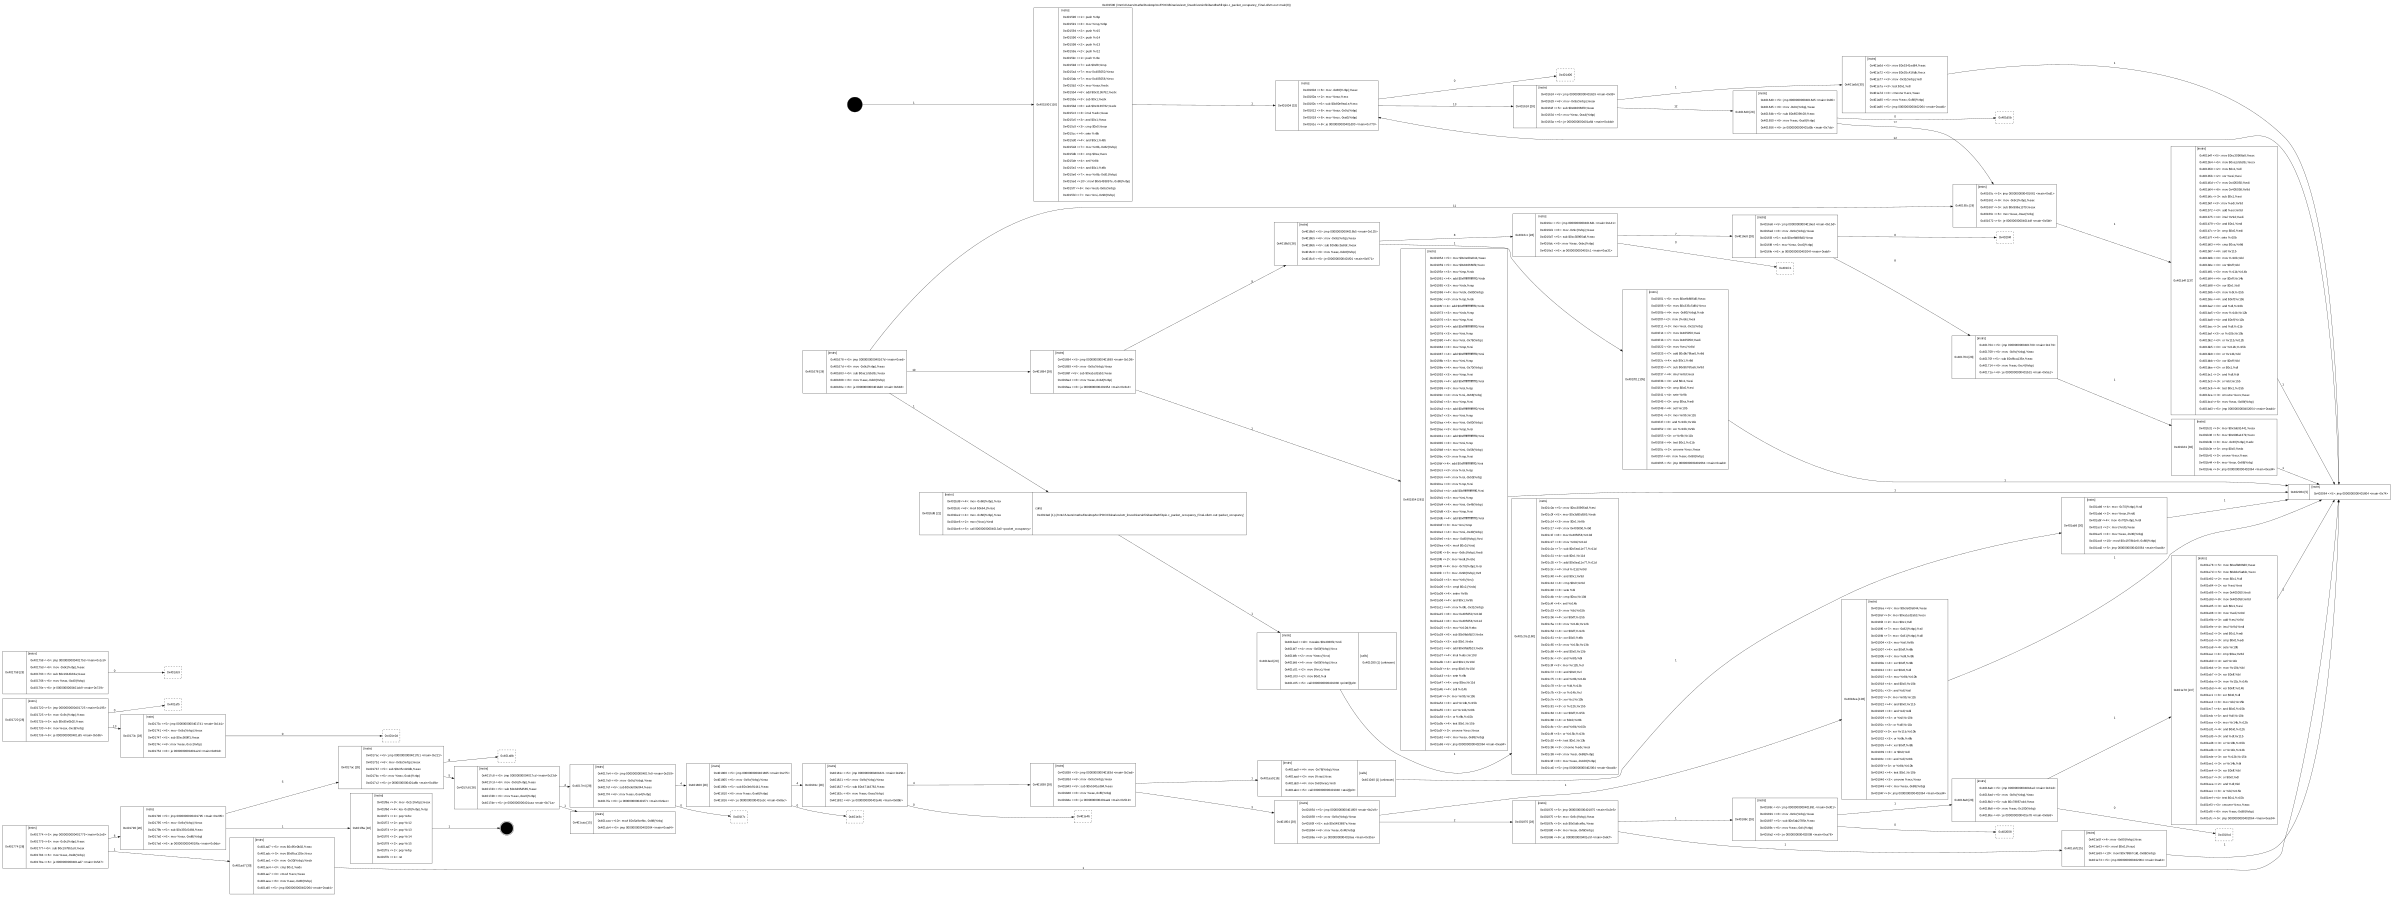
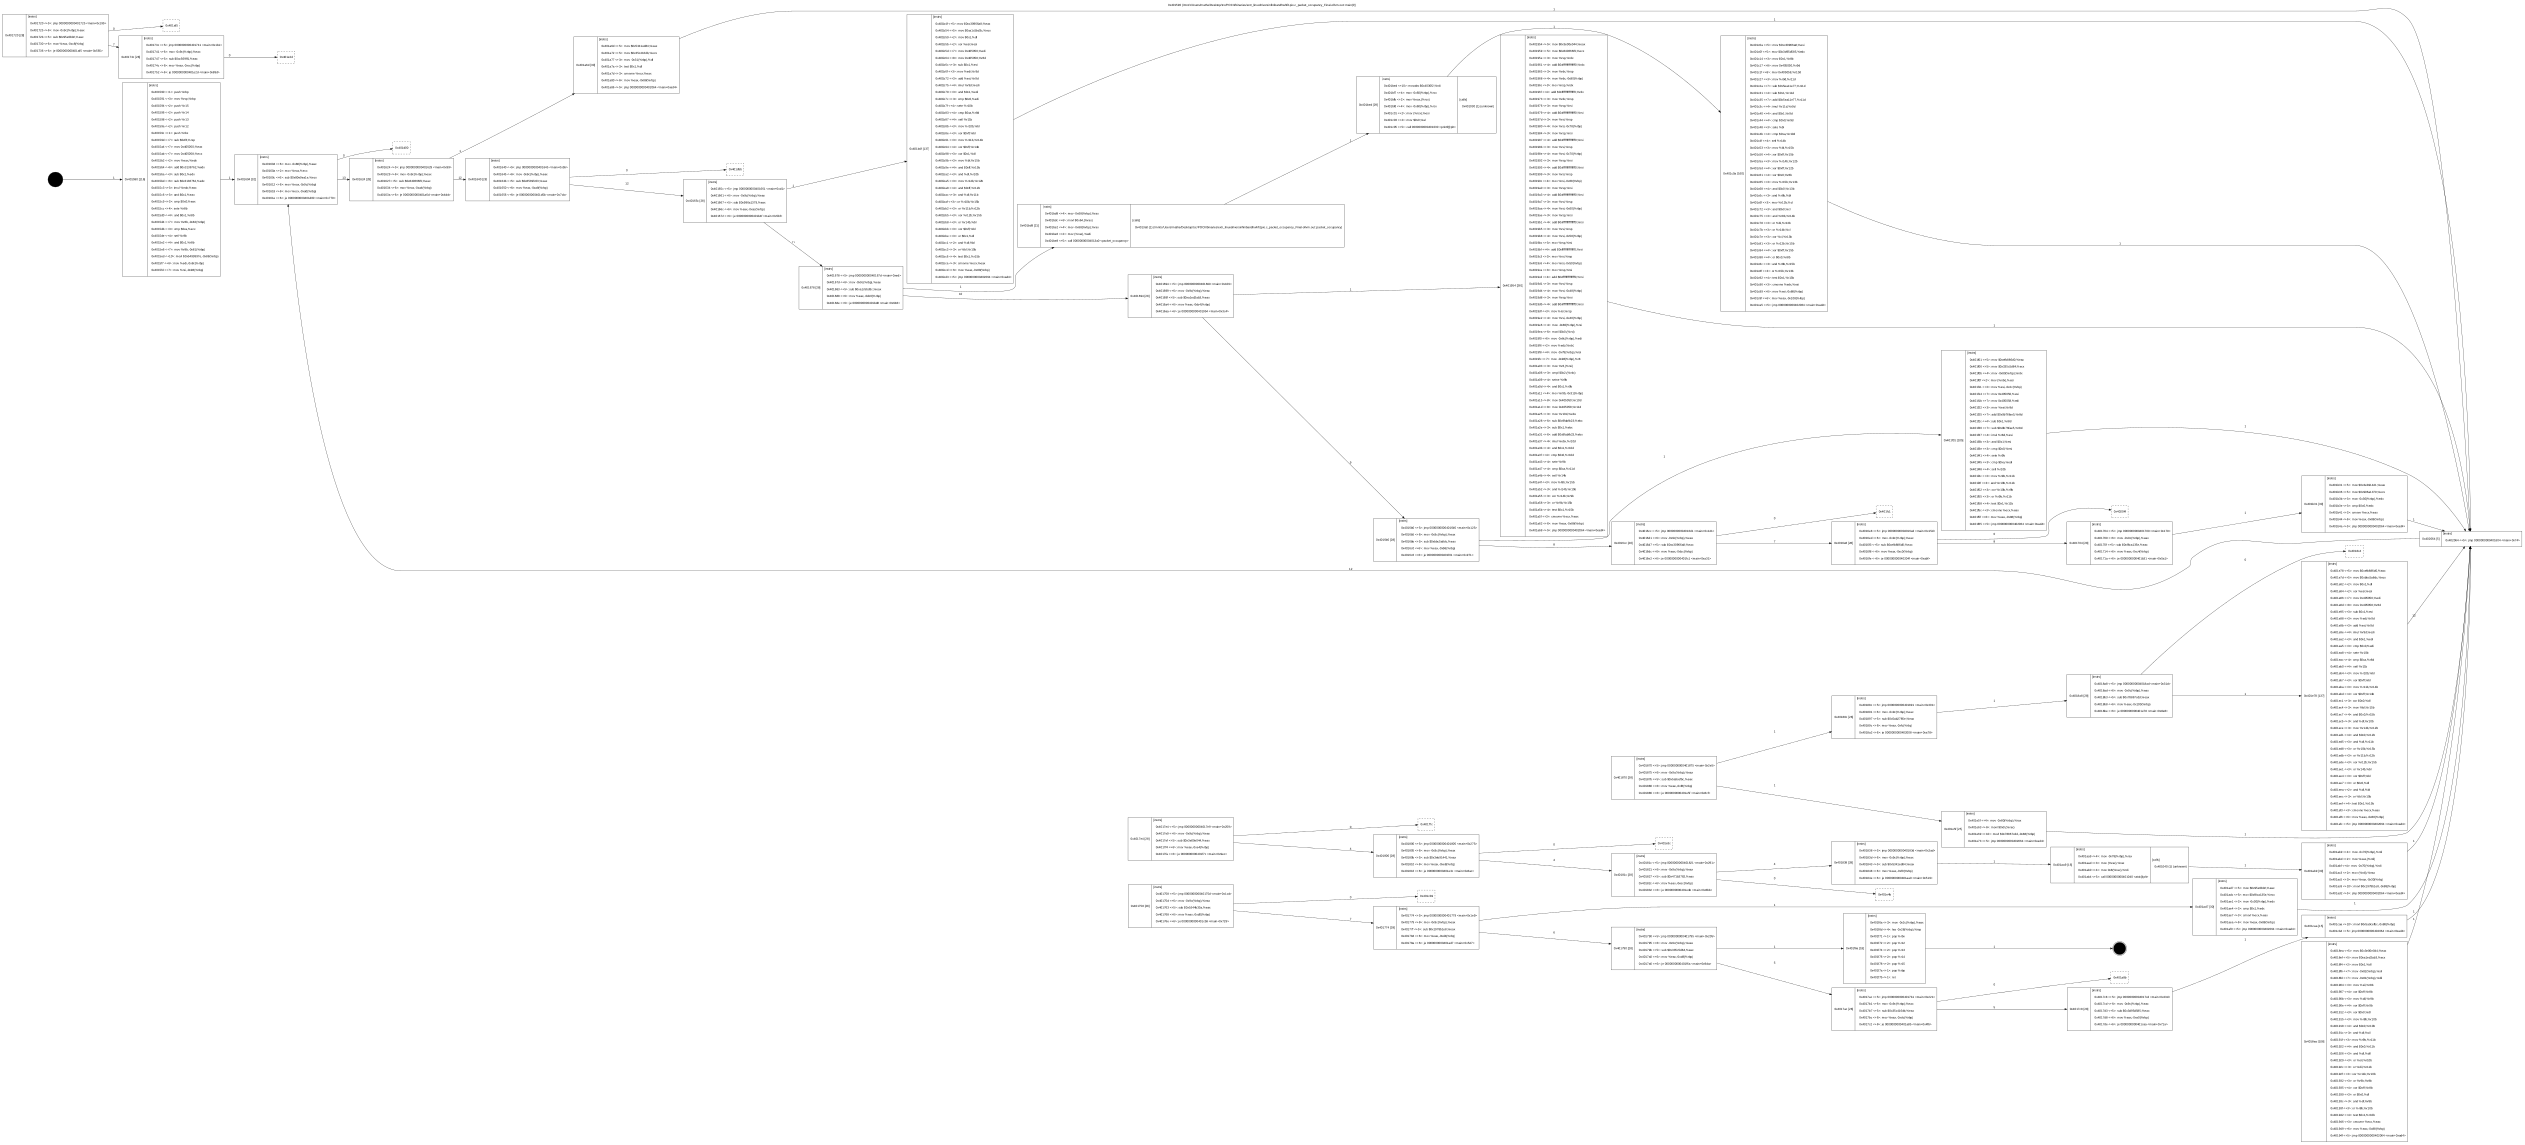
edge "0x401678 [28]" -> "0x40165c [28]": reversed
edge "0x401c0a [160]" -> "0x402064 [5]": added, label "1"
edge "0x401e78 [137]" -> "0x402064 [5]": label " 1" -> " 12"
edge "0x401720 [28]" -> "0x40173c [28]": label " 13" -> " 7"
edge "0x401caa [15]" -> "0x402064 [5]": added, label "1"
edge "0x4017c8 [28]" -> "0x4017e4 [28]": removed, label "4"
node "0x401854 [28]": removed
node "0x402008": removed
edge "0x401758 [28]" -> "0x401774 [28]": added, label "7"
